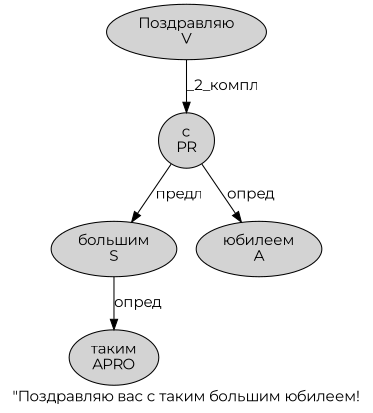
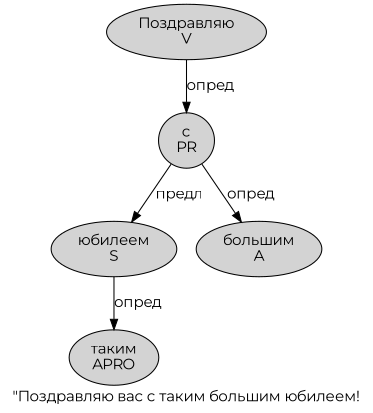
edge "Поздравляю V" -> "с PR": label "_2_компл" -> "опред"
node "большим S": label "большим S" -> "юбилеем S"
node "юбилеем A": label "юбилеем A" -> "большим A"
